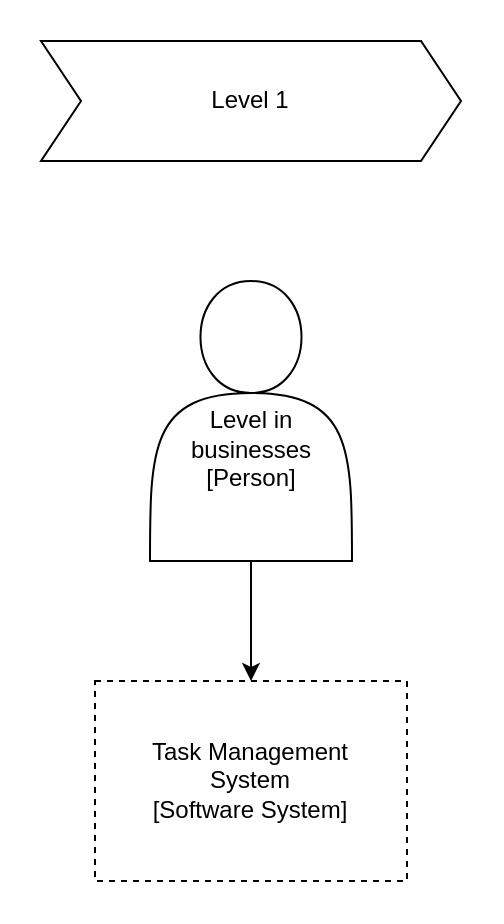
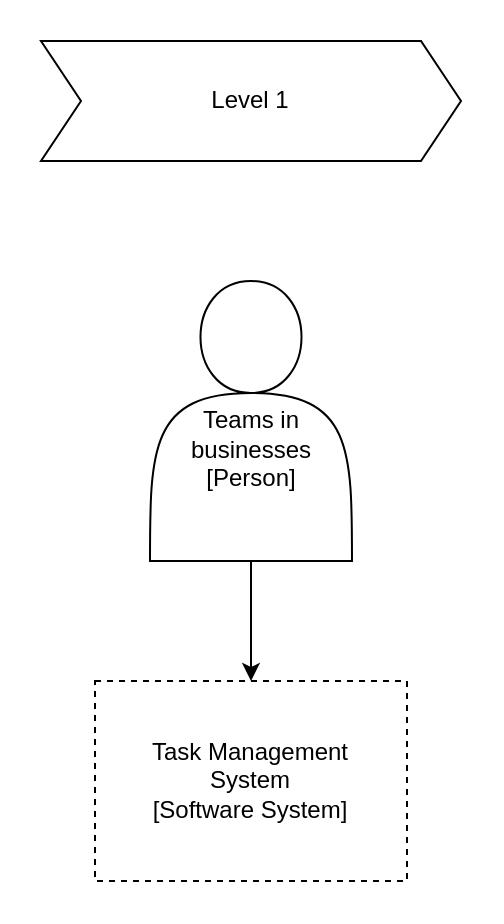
node "Level in businesses [Person]": label "Level in businesses [Person]" -> "Teams in businesses [Person]"
